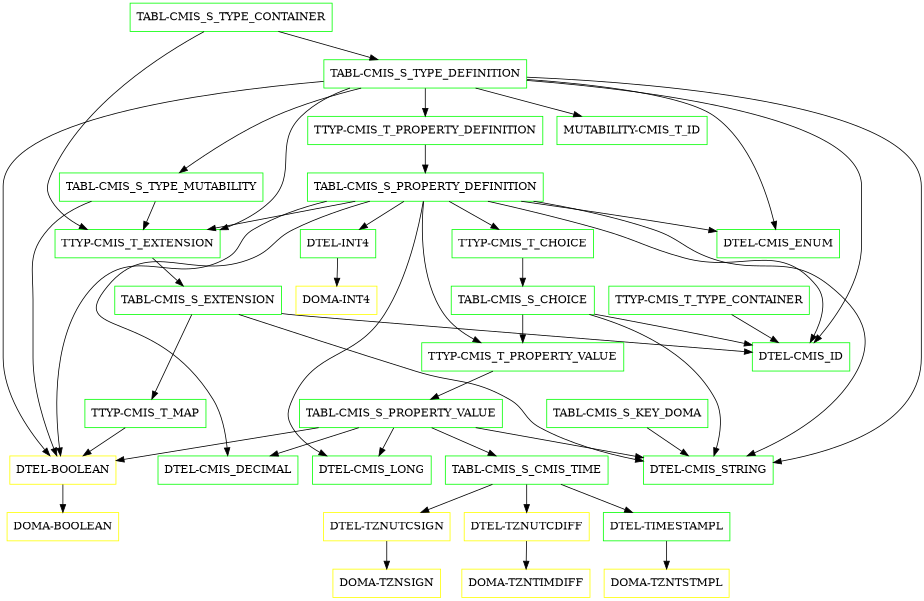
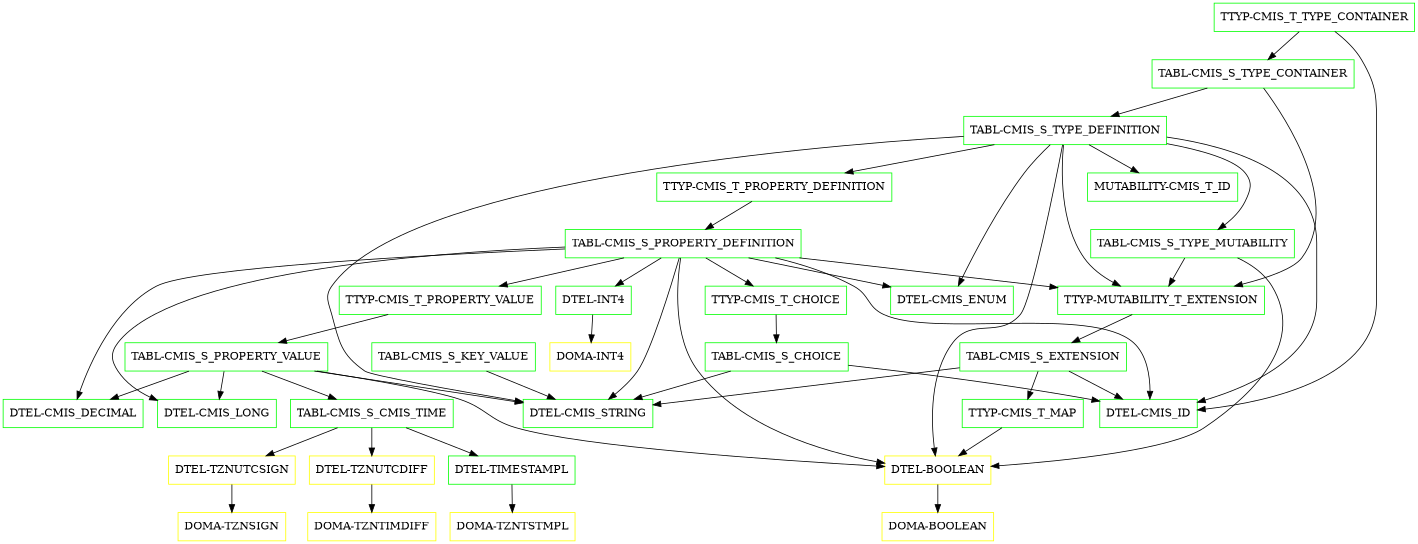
edge "TTYP-CMIS_T_TYPE_CONTAINER" -> "TABL-CMIS_S_TYPE_CONTAINER": added
node "TTYP-CMIS_T_EXTENSION": label "TTYP-CMIS_T_EXTENSION" -> "TTYP-MUTABILITY_T_EXTENSION"
edge "TABL-CMIS_S_CHOICE" -> "TTYP-CMIS_T_PROPERTY_VALUE": removed
node "TABL-CMIS_S_KEY_DOMA": label "TABL-CMIS_S_KEY_DOMA" -> "TABL-CMIS_S_KEY_VALUE"
